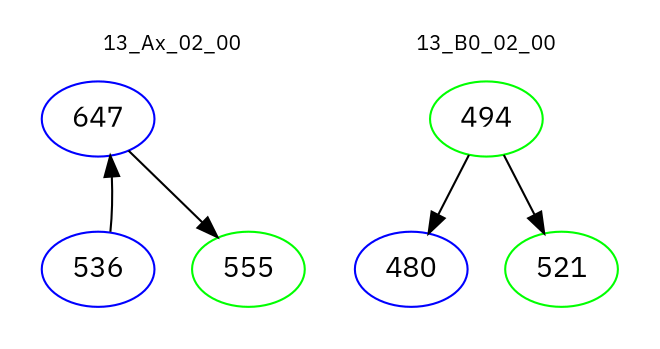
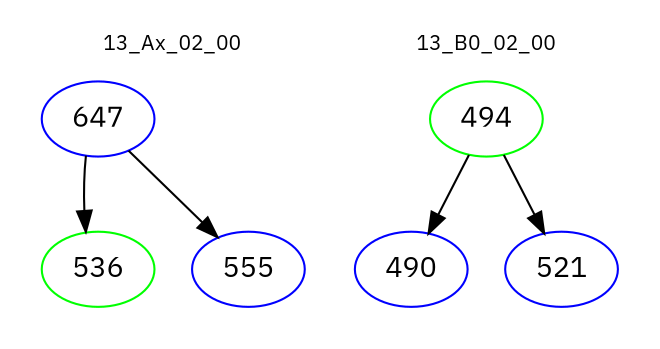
edge "536" -> "647": reversed
node "536": color blue -> green
node "555": color green -> blue
node "480": label "480" -> "490"
node "521": color green -> blue
